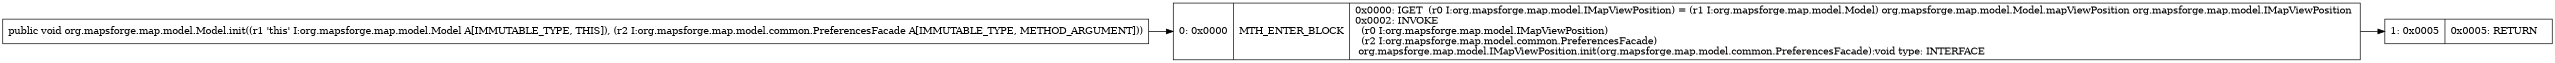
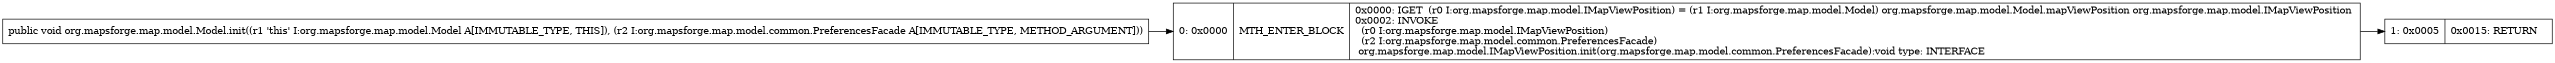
node "1: 0x0005": text "0x0005: RETURN" -> "0x0015: RETURN"
